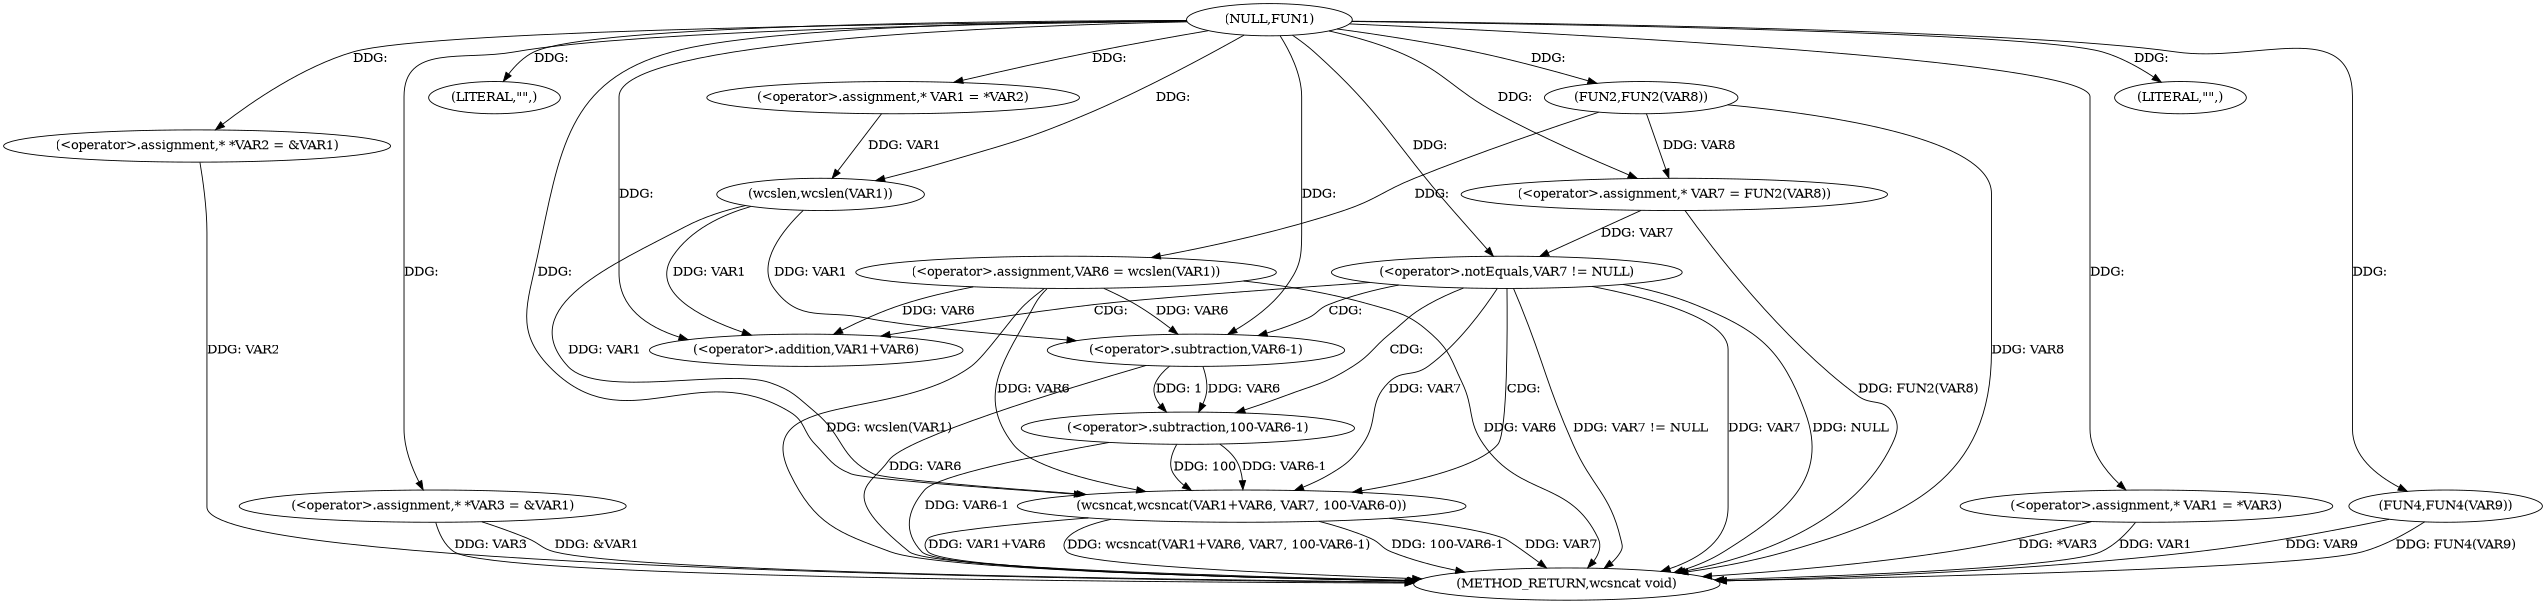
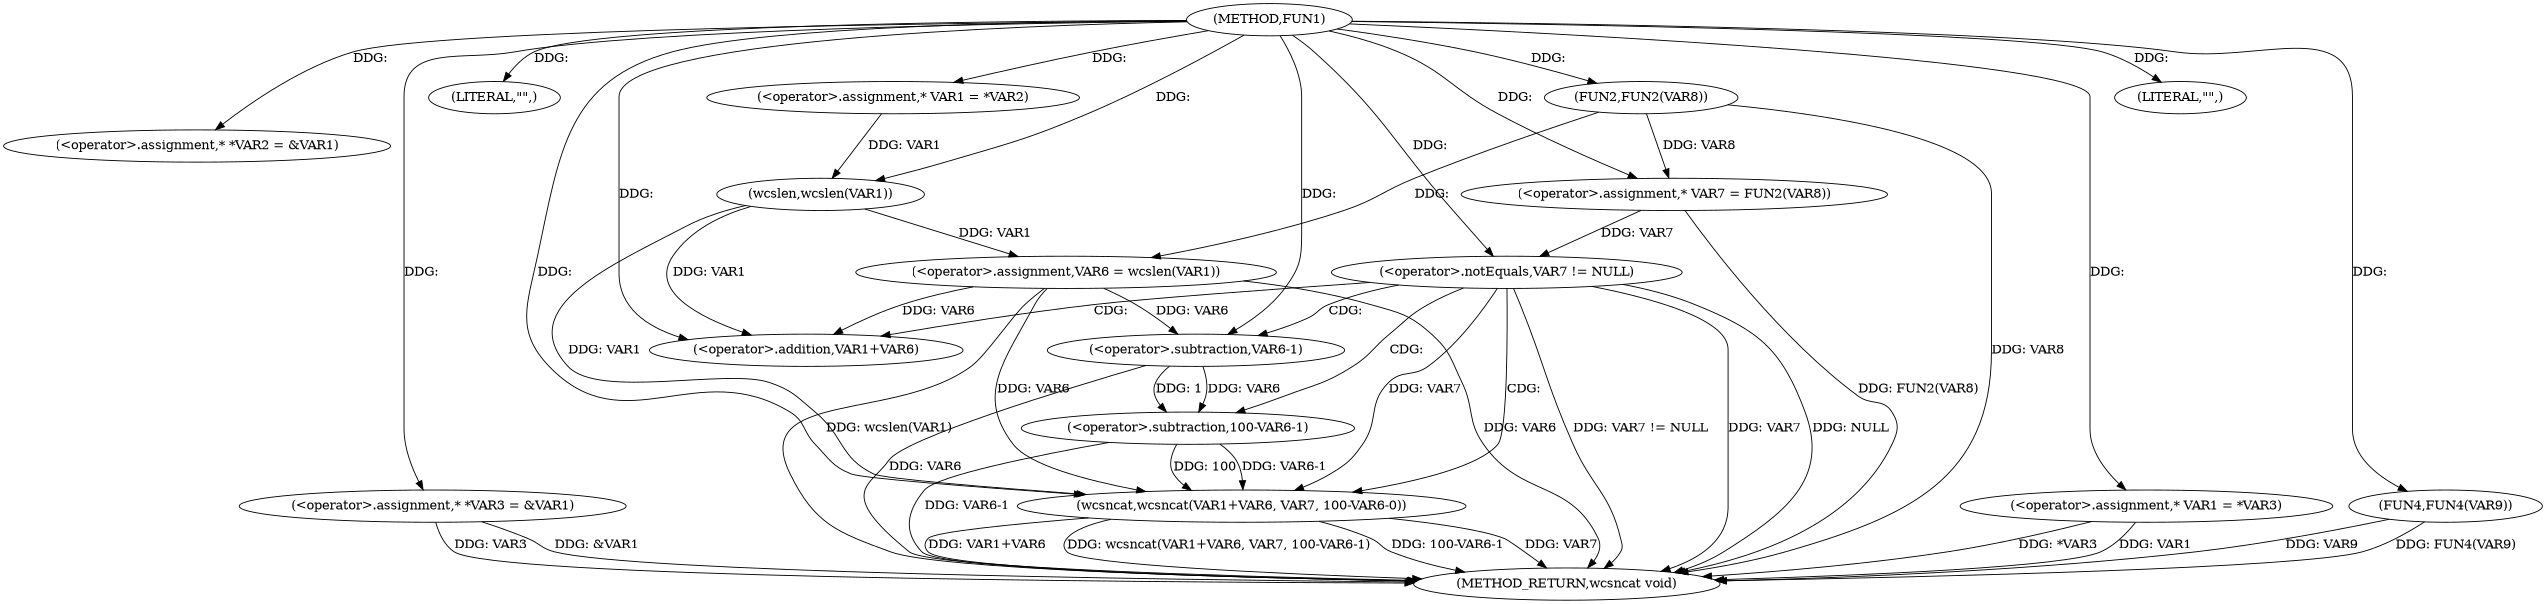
node "(NULL,FUN1)": label "(NULL,FUN1)" -> "(METHOD,FUN1)"
edge "(wcslen,wcslen(VAR1))" -> "(<operator>.subtraction,VAR6-1)": now "(wcslen,wcslen(VAR1))" -> "(<operator>.assignment,VAR6 = wcslen(VAR1))"
edge "(<operator>.assignment,* *VAR2 = &VAR1)" -> "(METHOD_RETURN,wcsncat void)": removed, label "DDG: VAR2"
